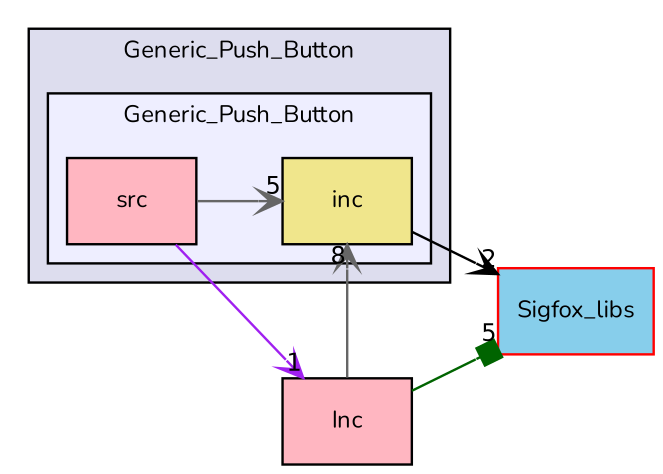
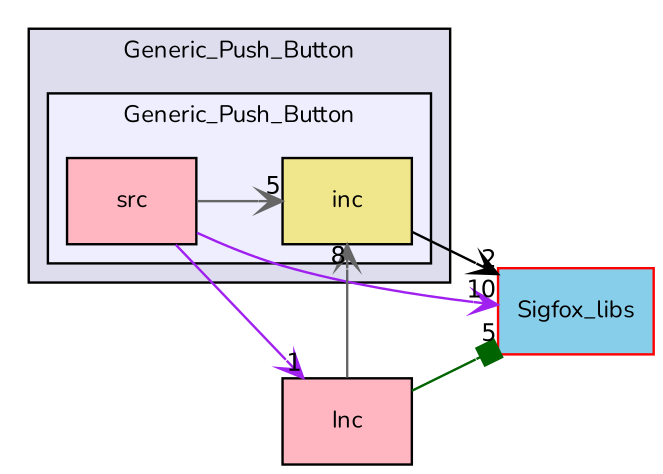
edge "src" -> "Sigfox_libs": added
